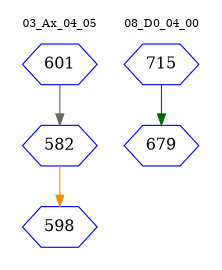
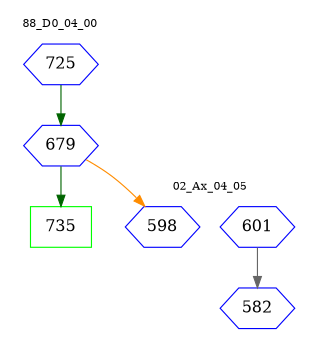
cluster "03_Ax_04_05": label "03_Ax_04_05" -> "02_Ax_04_05"
cluster "08_D0_04_00": label "08_D0_04_00" -> "88_D0_04_00"
node "715": label "715" -> "725"
edge "582" -> "598": now "679" -> "598"
node "735": added
